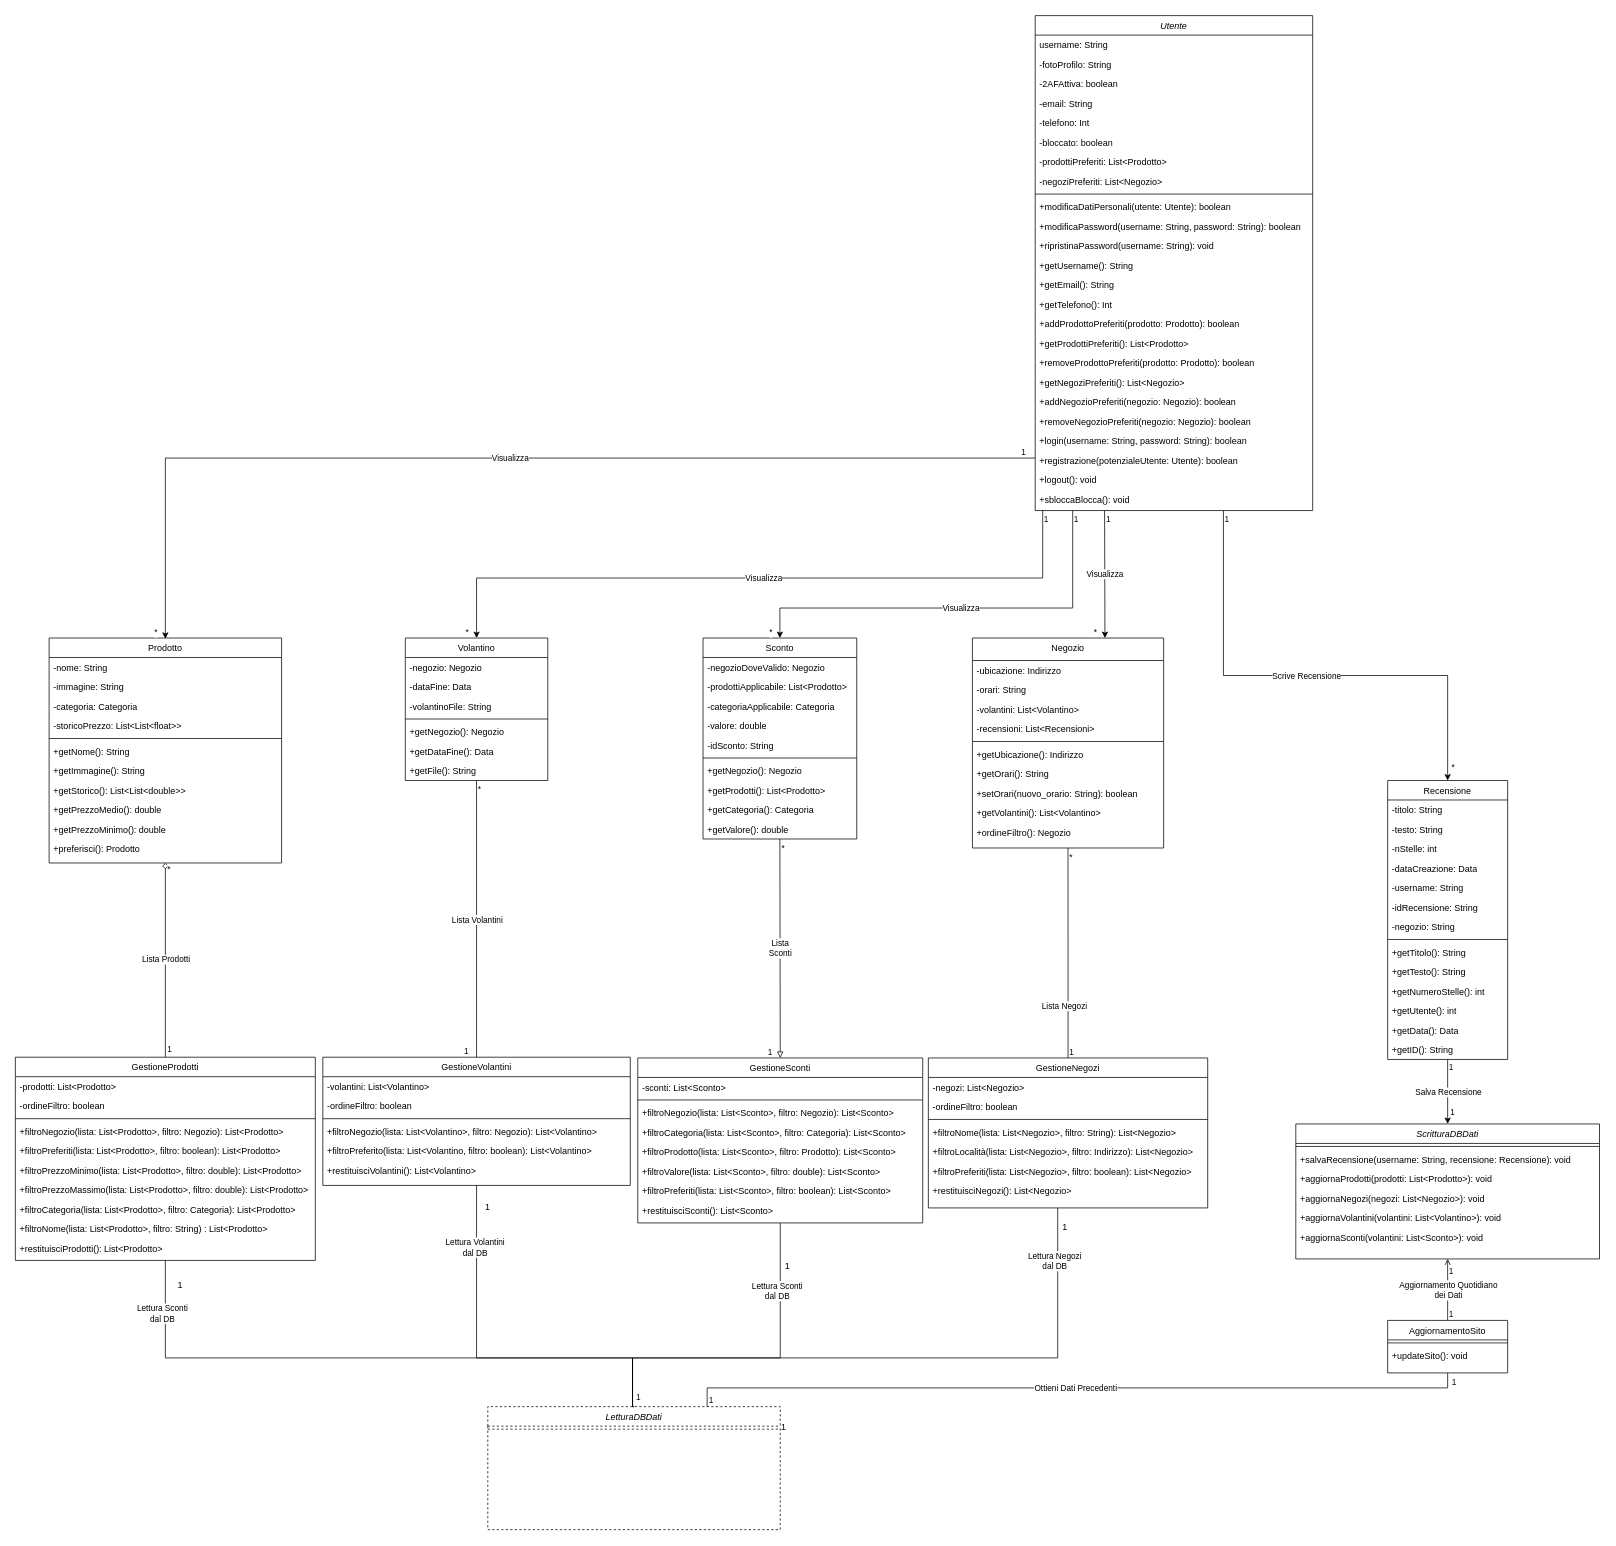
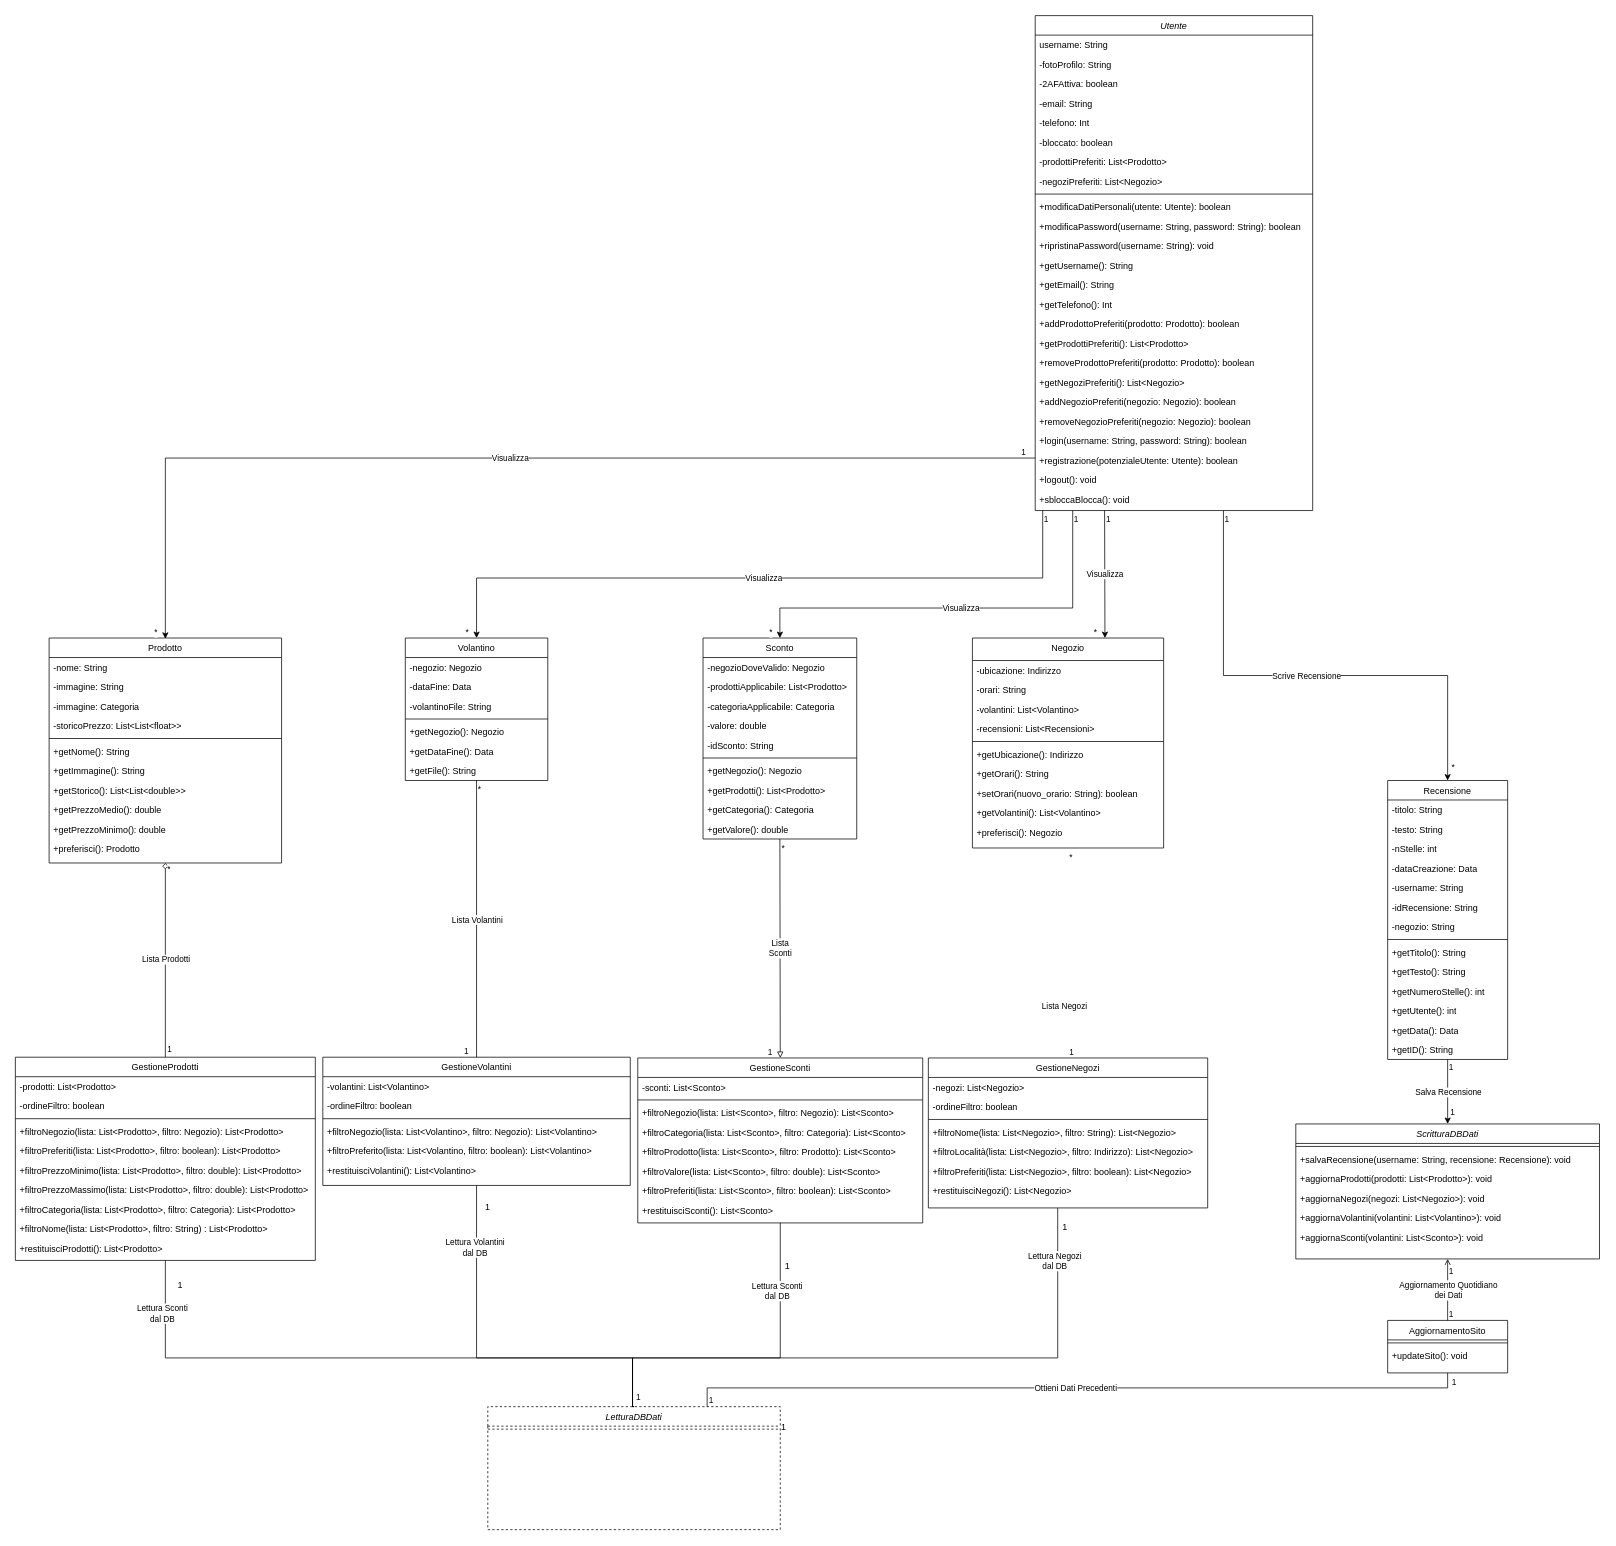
node "-categoria: Categoria": label "-categoria: Categoria" -> "-immagine: Categoria"
node "+ordineFiltro(): Negozio": label "+ordineFiltro(): Negozio" -> "+preferisci(): Negozio"
edge "Negozio" -- "GestioneNegozi": removed
